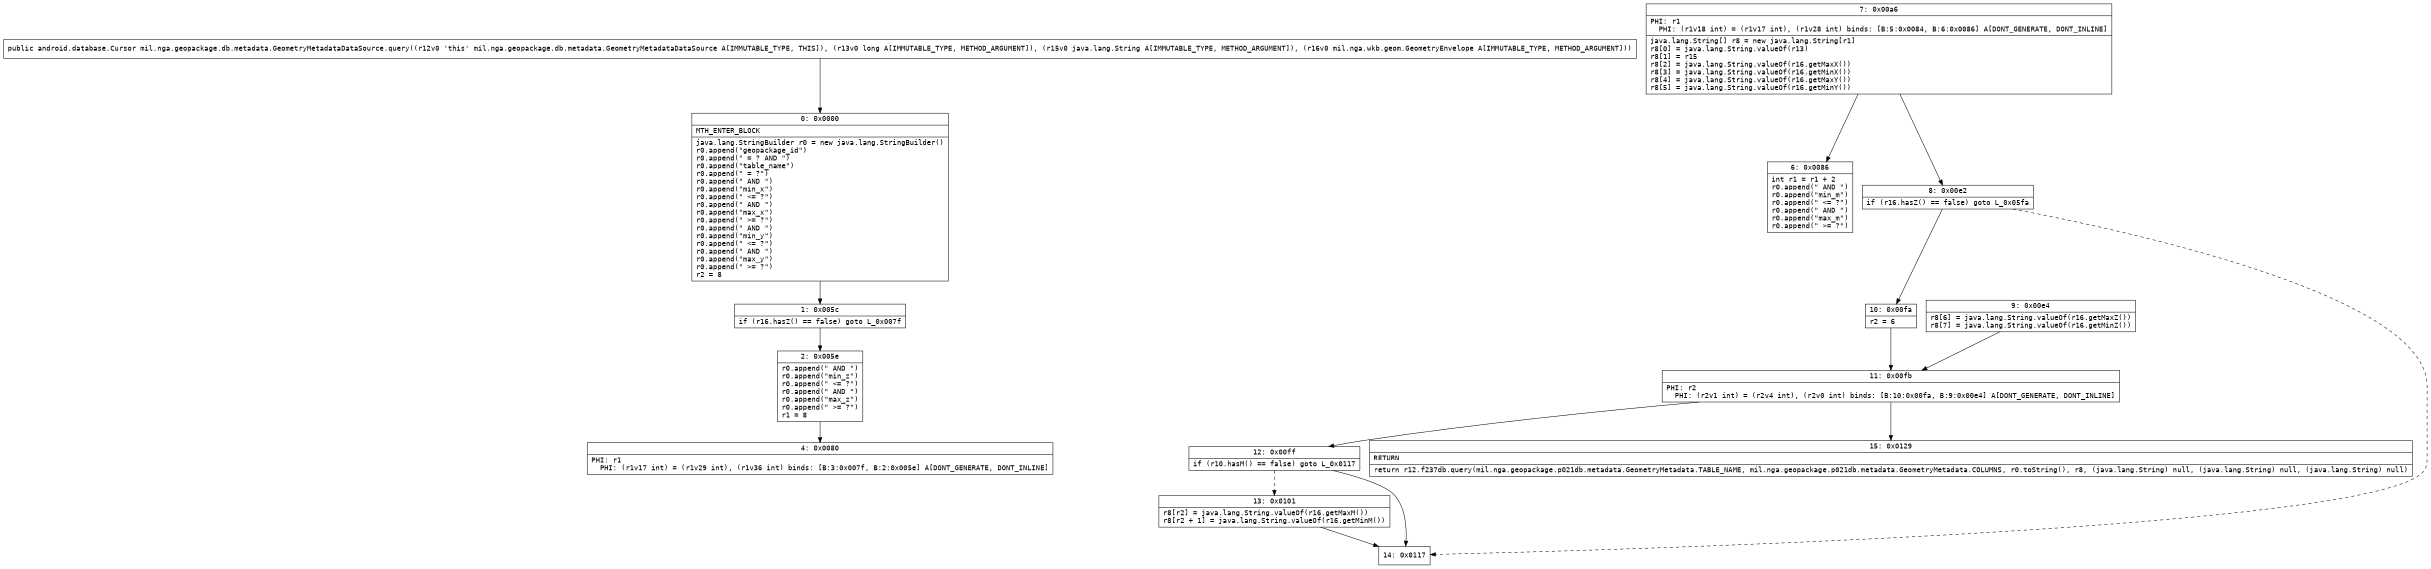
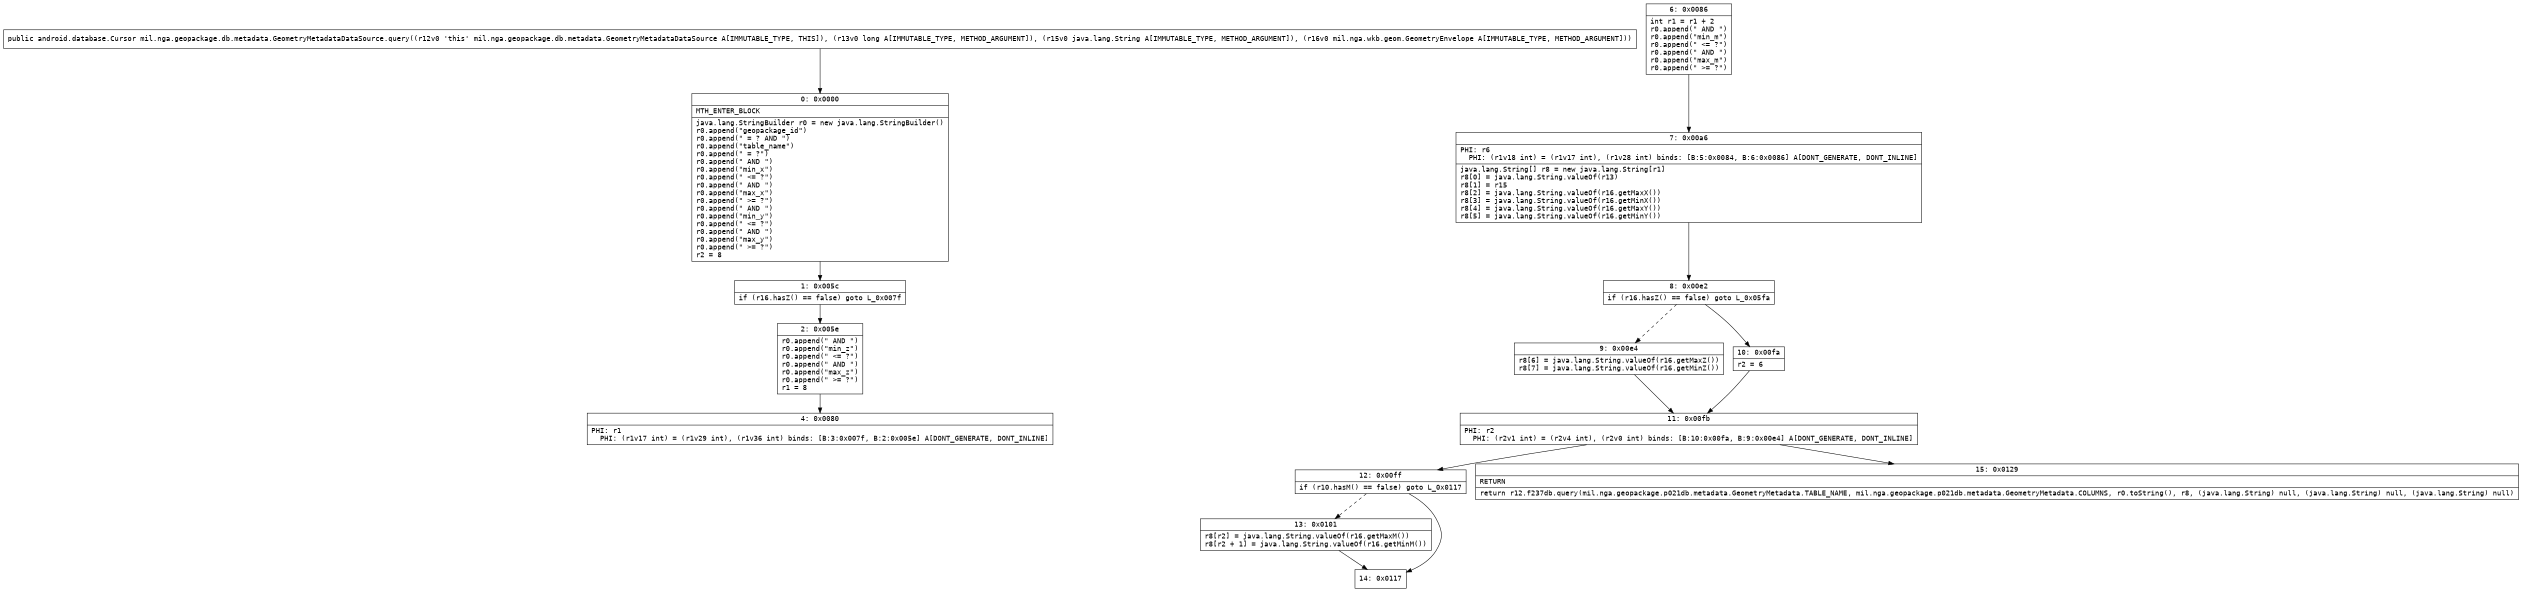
node "7: 0x00a6": text "PHI: r1" -> "PHI: r6"
edge "7: 0x00a6" -> "6: 0x0086": reversed
edge "8: 0x00e2" -> "14: 0x0117": now "8: 0x00e2" -> "9: 0x00e4"
